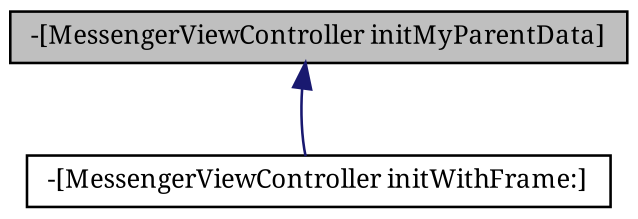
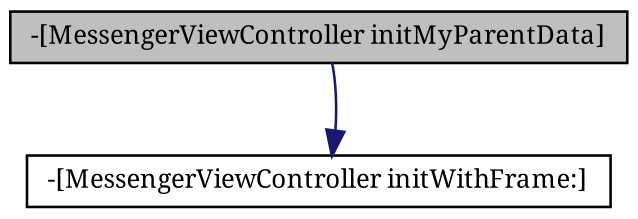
edge "-[MessengerViewController initWithFrame:]" -> "-[MessengerViewController initMyParentData]": reversed
